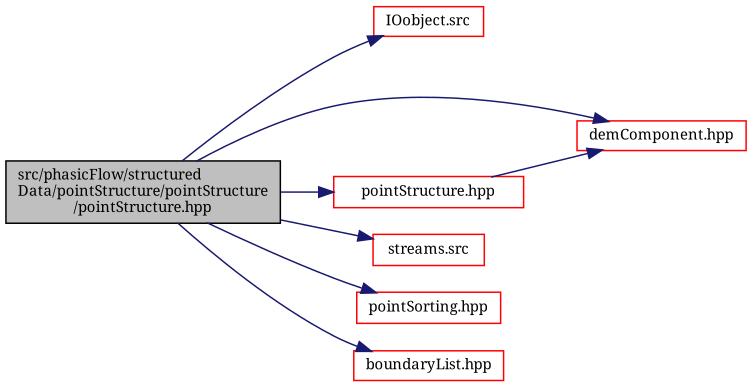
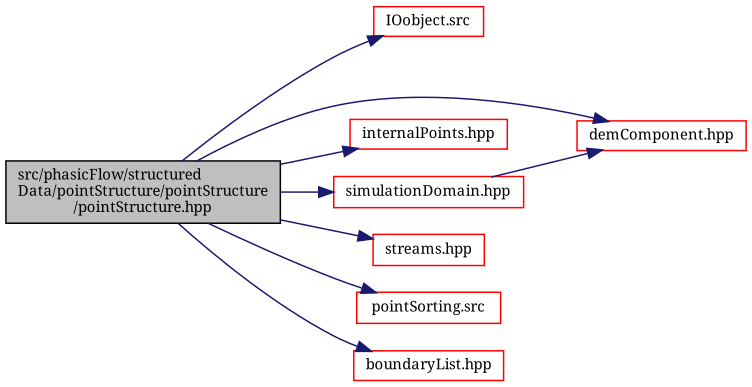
node "internalPoints.hpp": added
node "pointStructure.hpp": label "pointStructure.hpp" -> "simulationDomain.hpp"
node "streams.src": label "streams.src" -> "streams.hpp"
node "pointSorting.hpp": label "pointSorting.hpp" -> "pointSorting.src"
